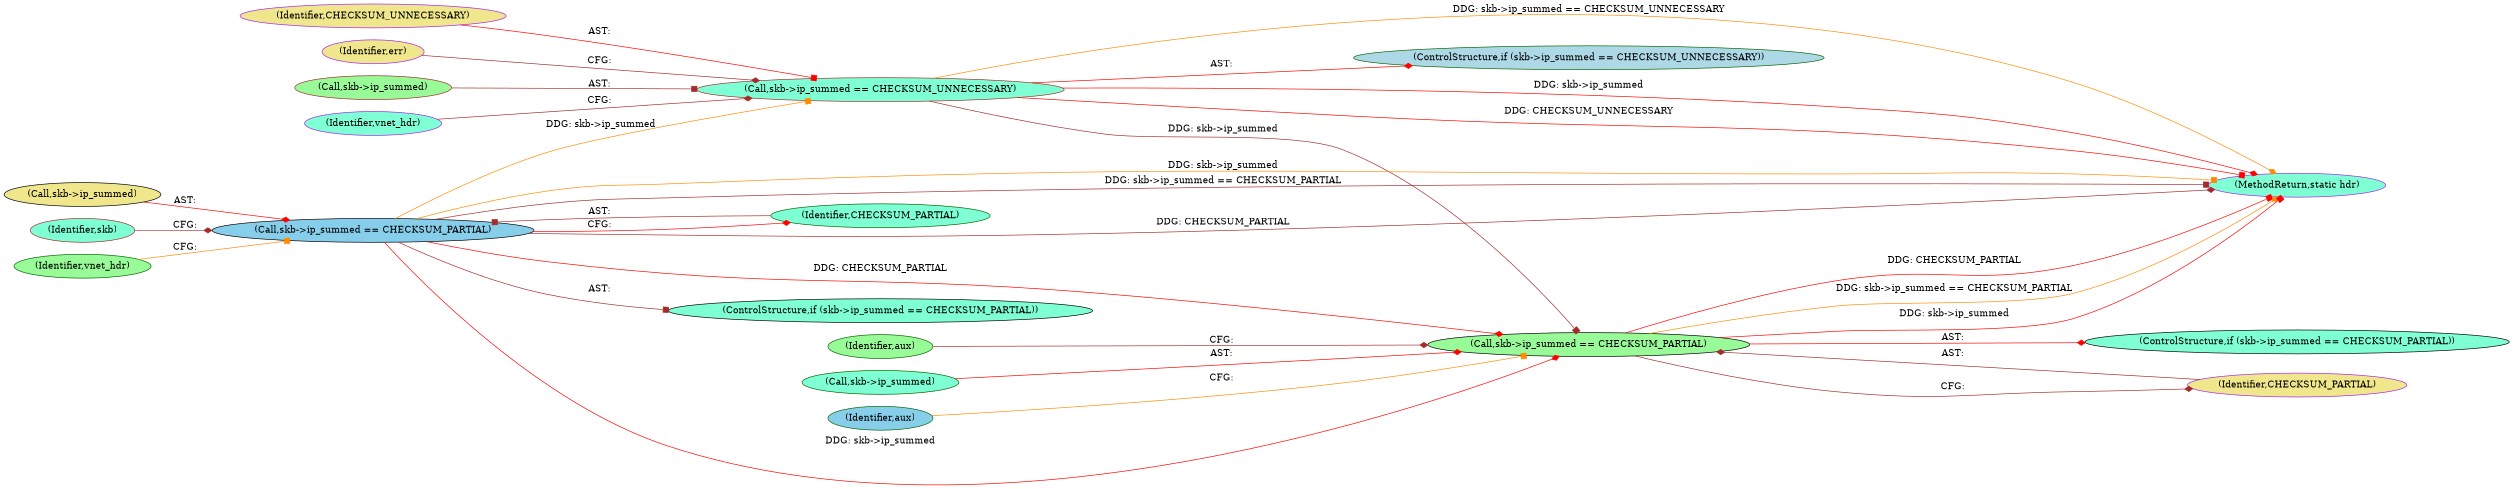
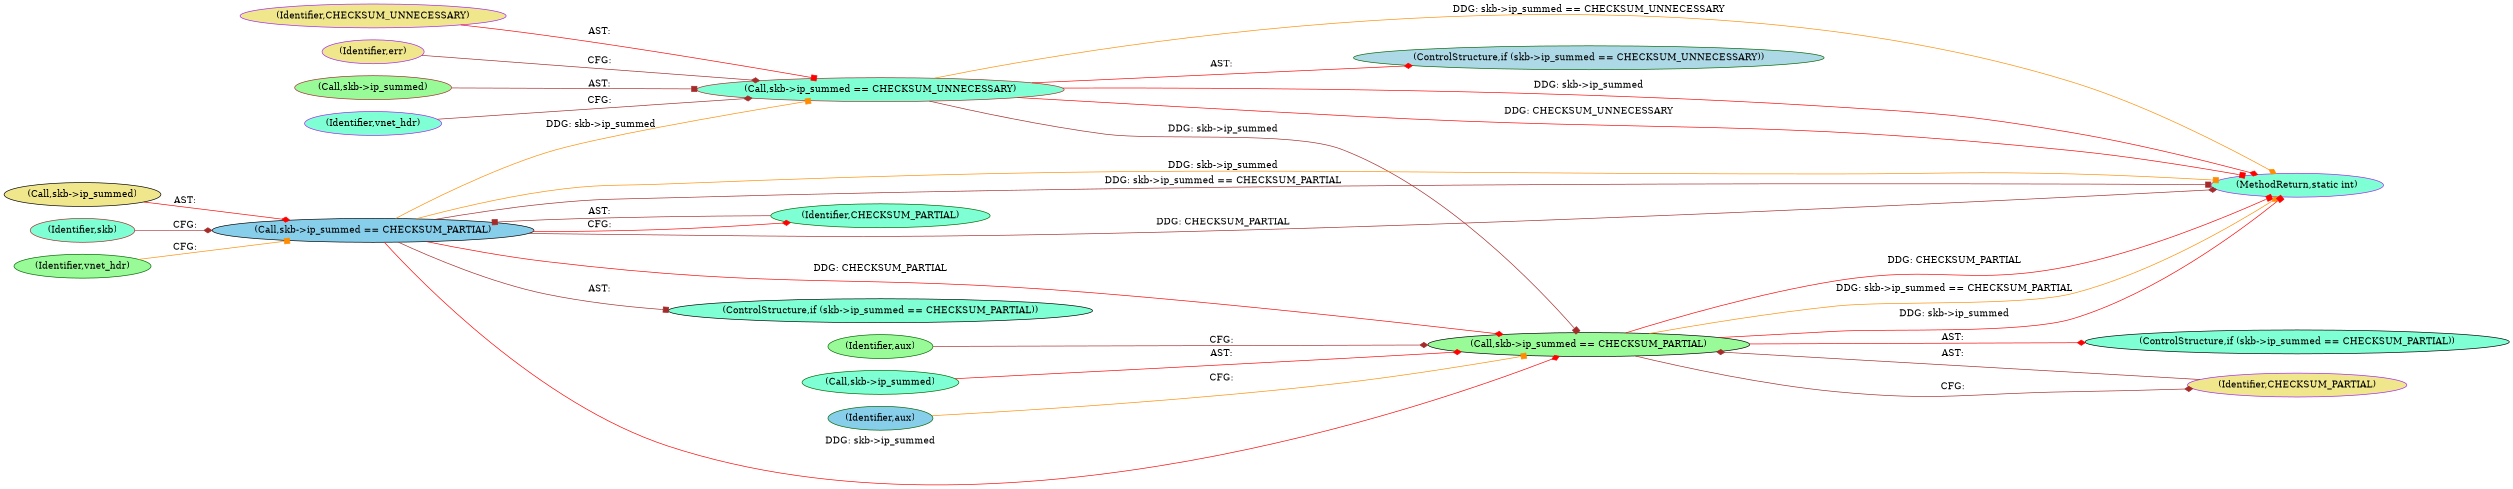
node "(MethodReturn,static hdr)": label "(MethodReturn,static hdr)" -> "(MethodReturn,static int)"
